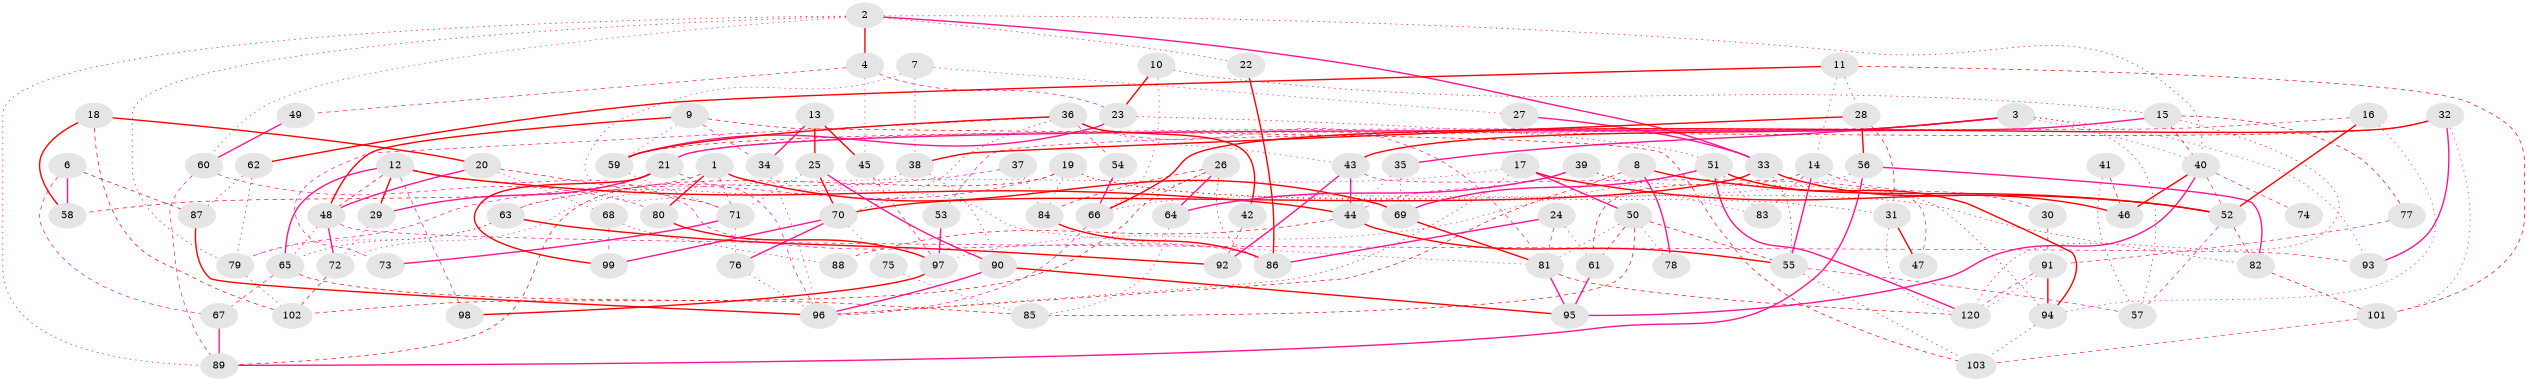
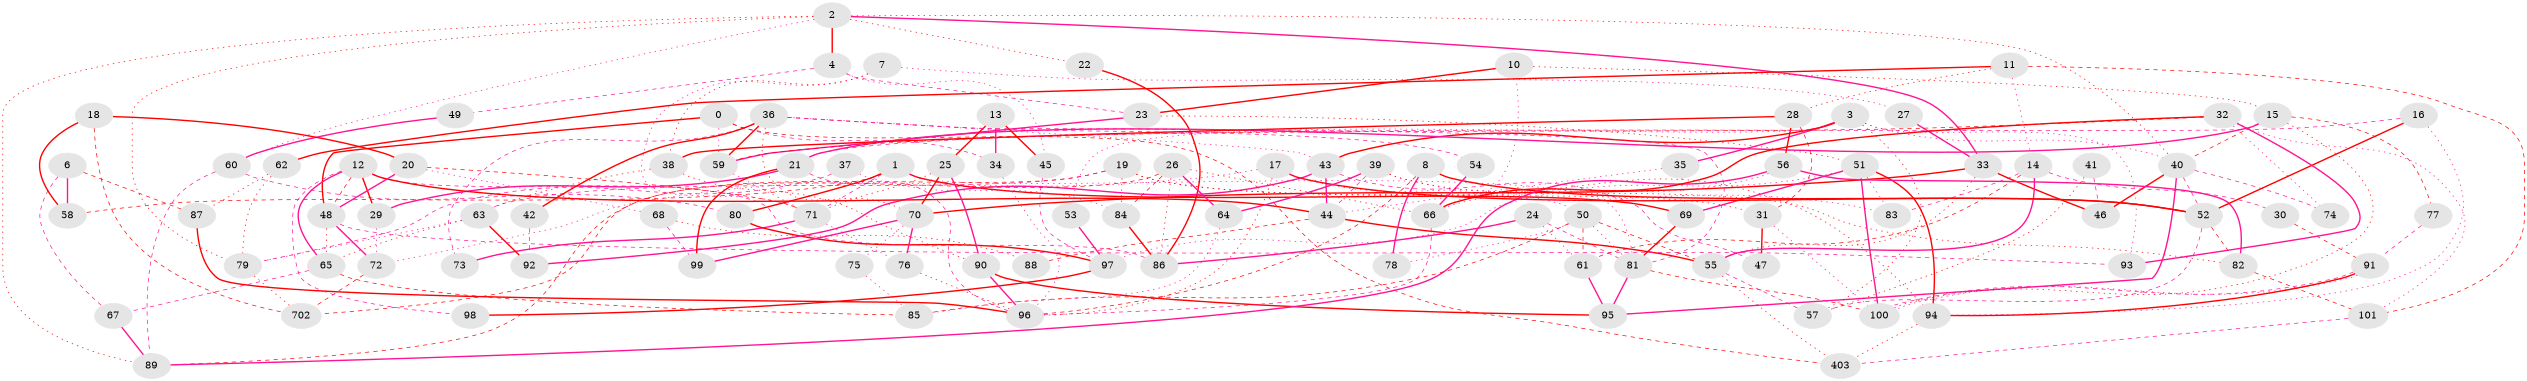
node "9": label "9" -> "0"
edge "3" -- "53": style dashed -> dotted
edge "32" -- "74": added
edge "17" -- "50": style bold -> dotted
edge "41" -- "46": color red -> deeppink
node "102": label "102" -> "702"
node "120": label "120" -> "100"
node "103": label "103" -> "403"
